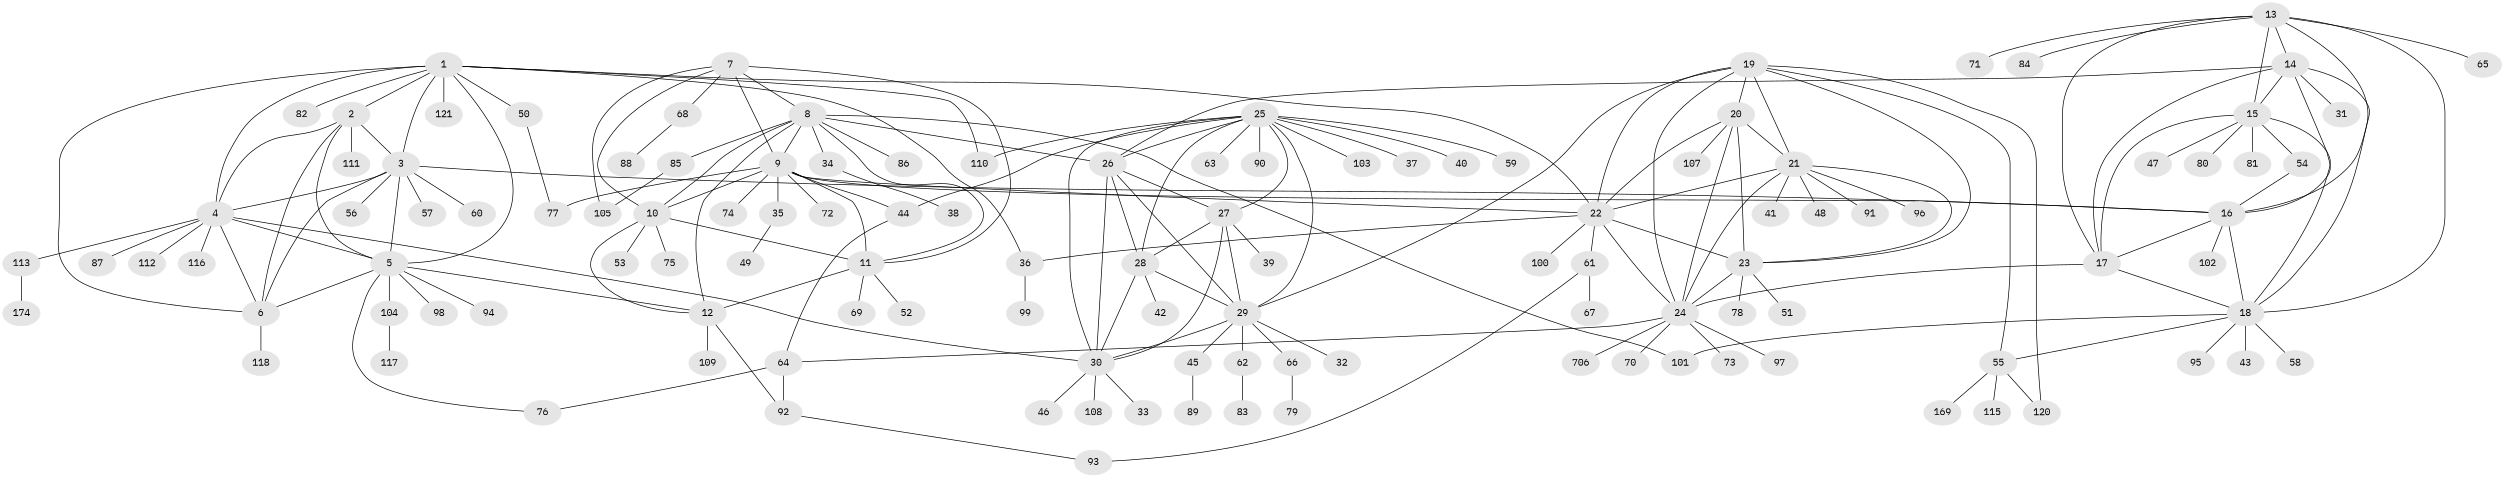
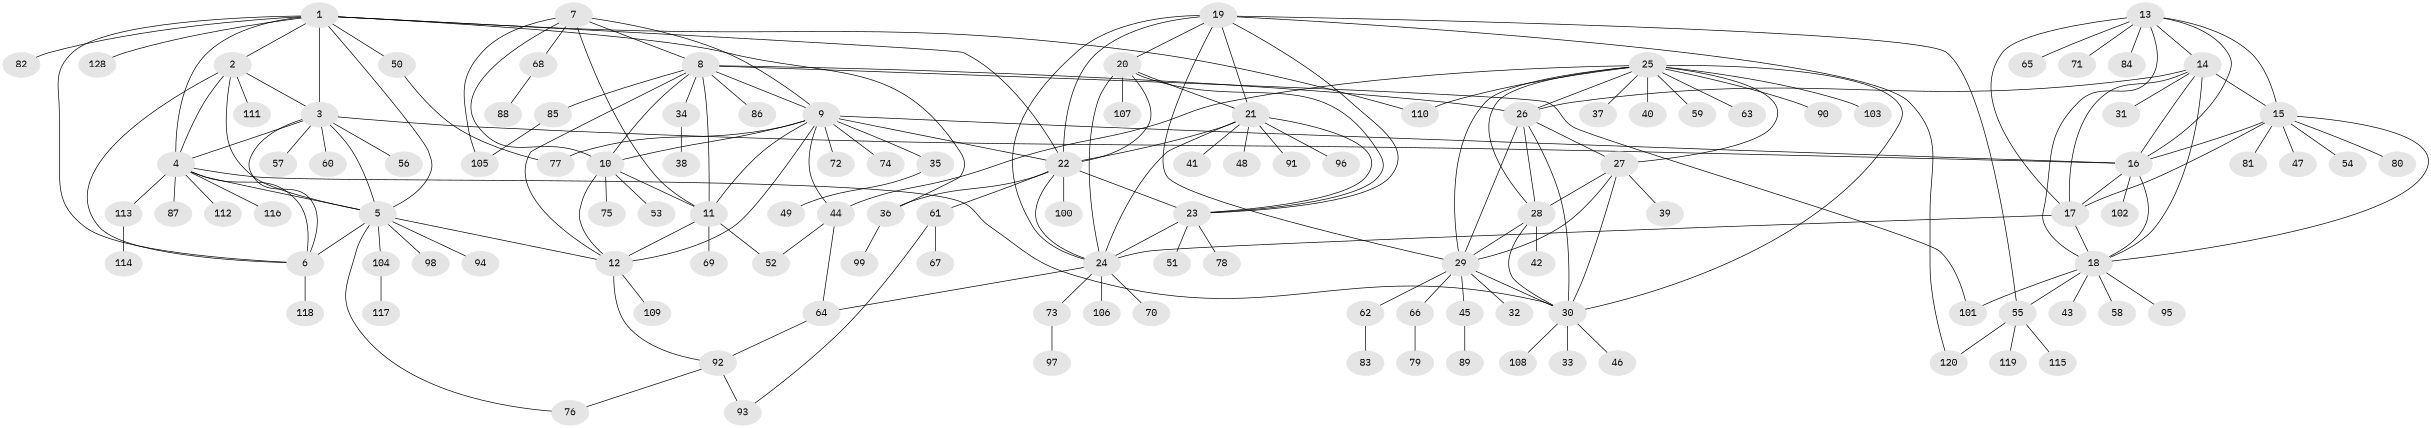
node "121": label "121" -> "128"
edge "54" -- "16": now "15" -- "16"
edge "9" -- "12": added
edge "44" -- "52": added
node "174": label "174" -> "114"
edge "24" -- "97": now "73" -- "97"
node "706": label "706" -> "106"
edge "64" -- "76": now "92" -- "76"
node "169": label "169" -> "119"
